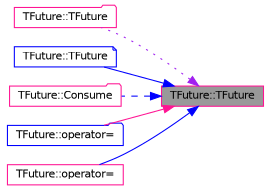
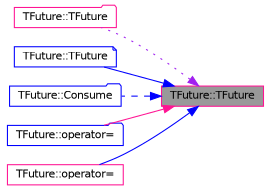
node "TFuture::Consume": color deeppink -> blue
